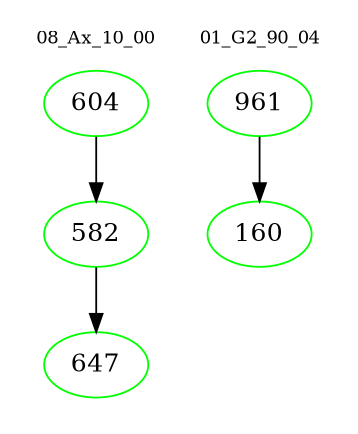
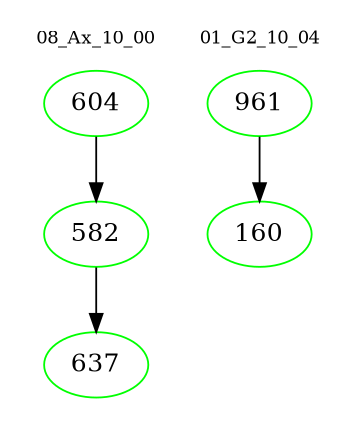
cluster "01_G2_90_04": label "01_G2_90_04" -> "01_G2_10_04"
node "647": label "647" -> "637"
